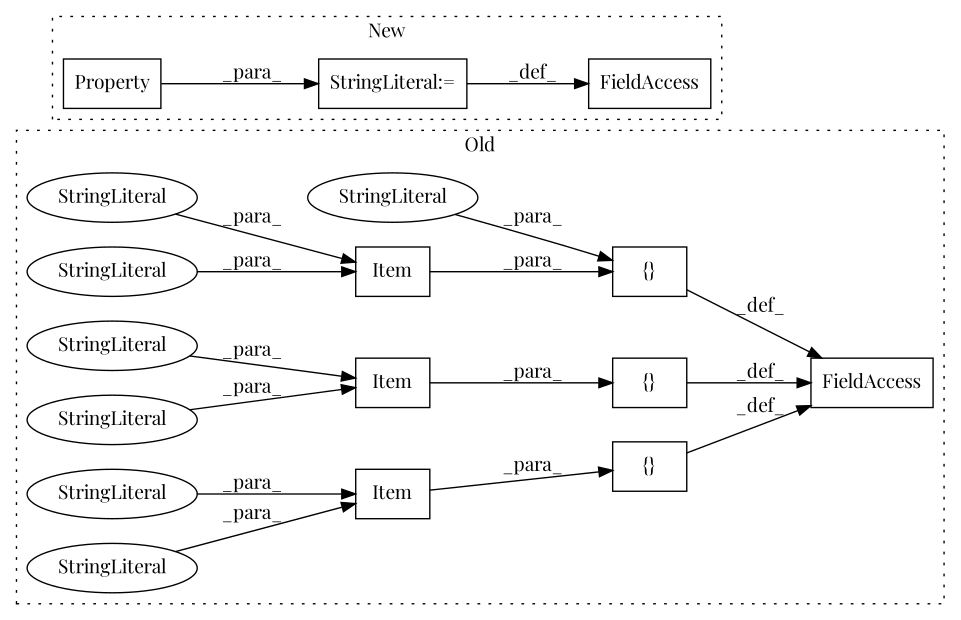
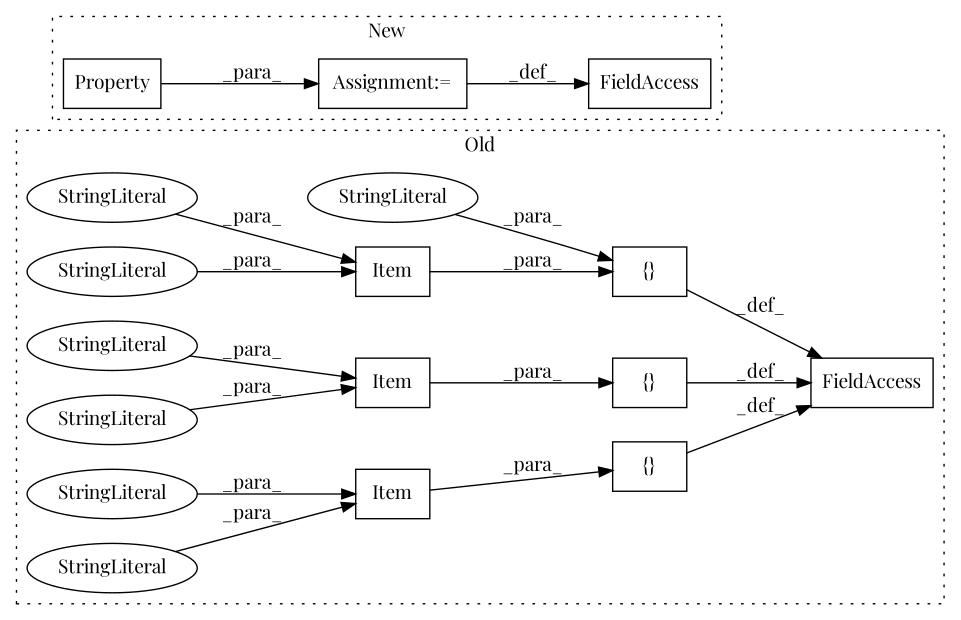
node "StringLiteral:=": label "StringLiteral:=" -> "Assignment:="
